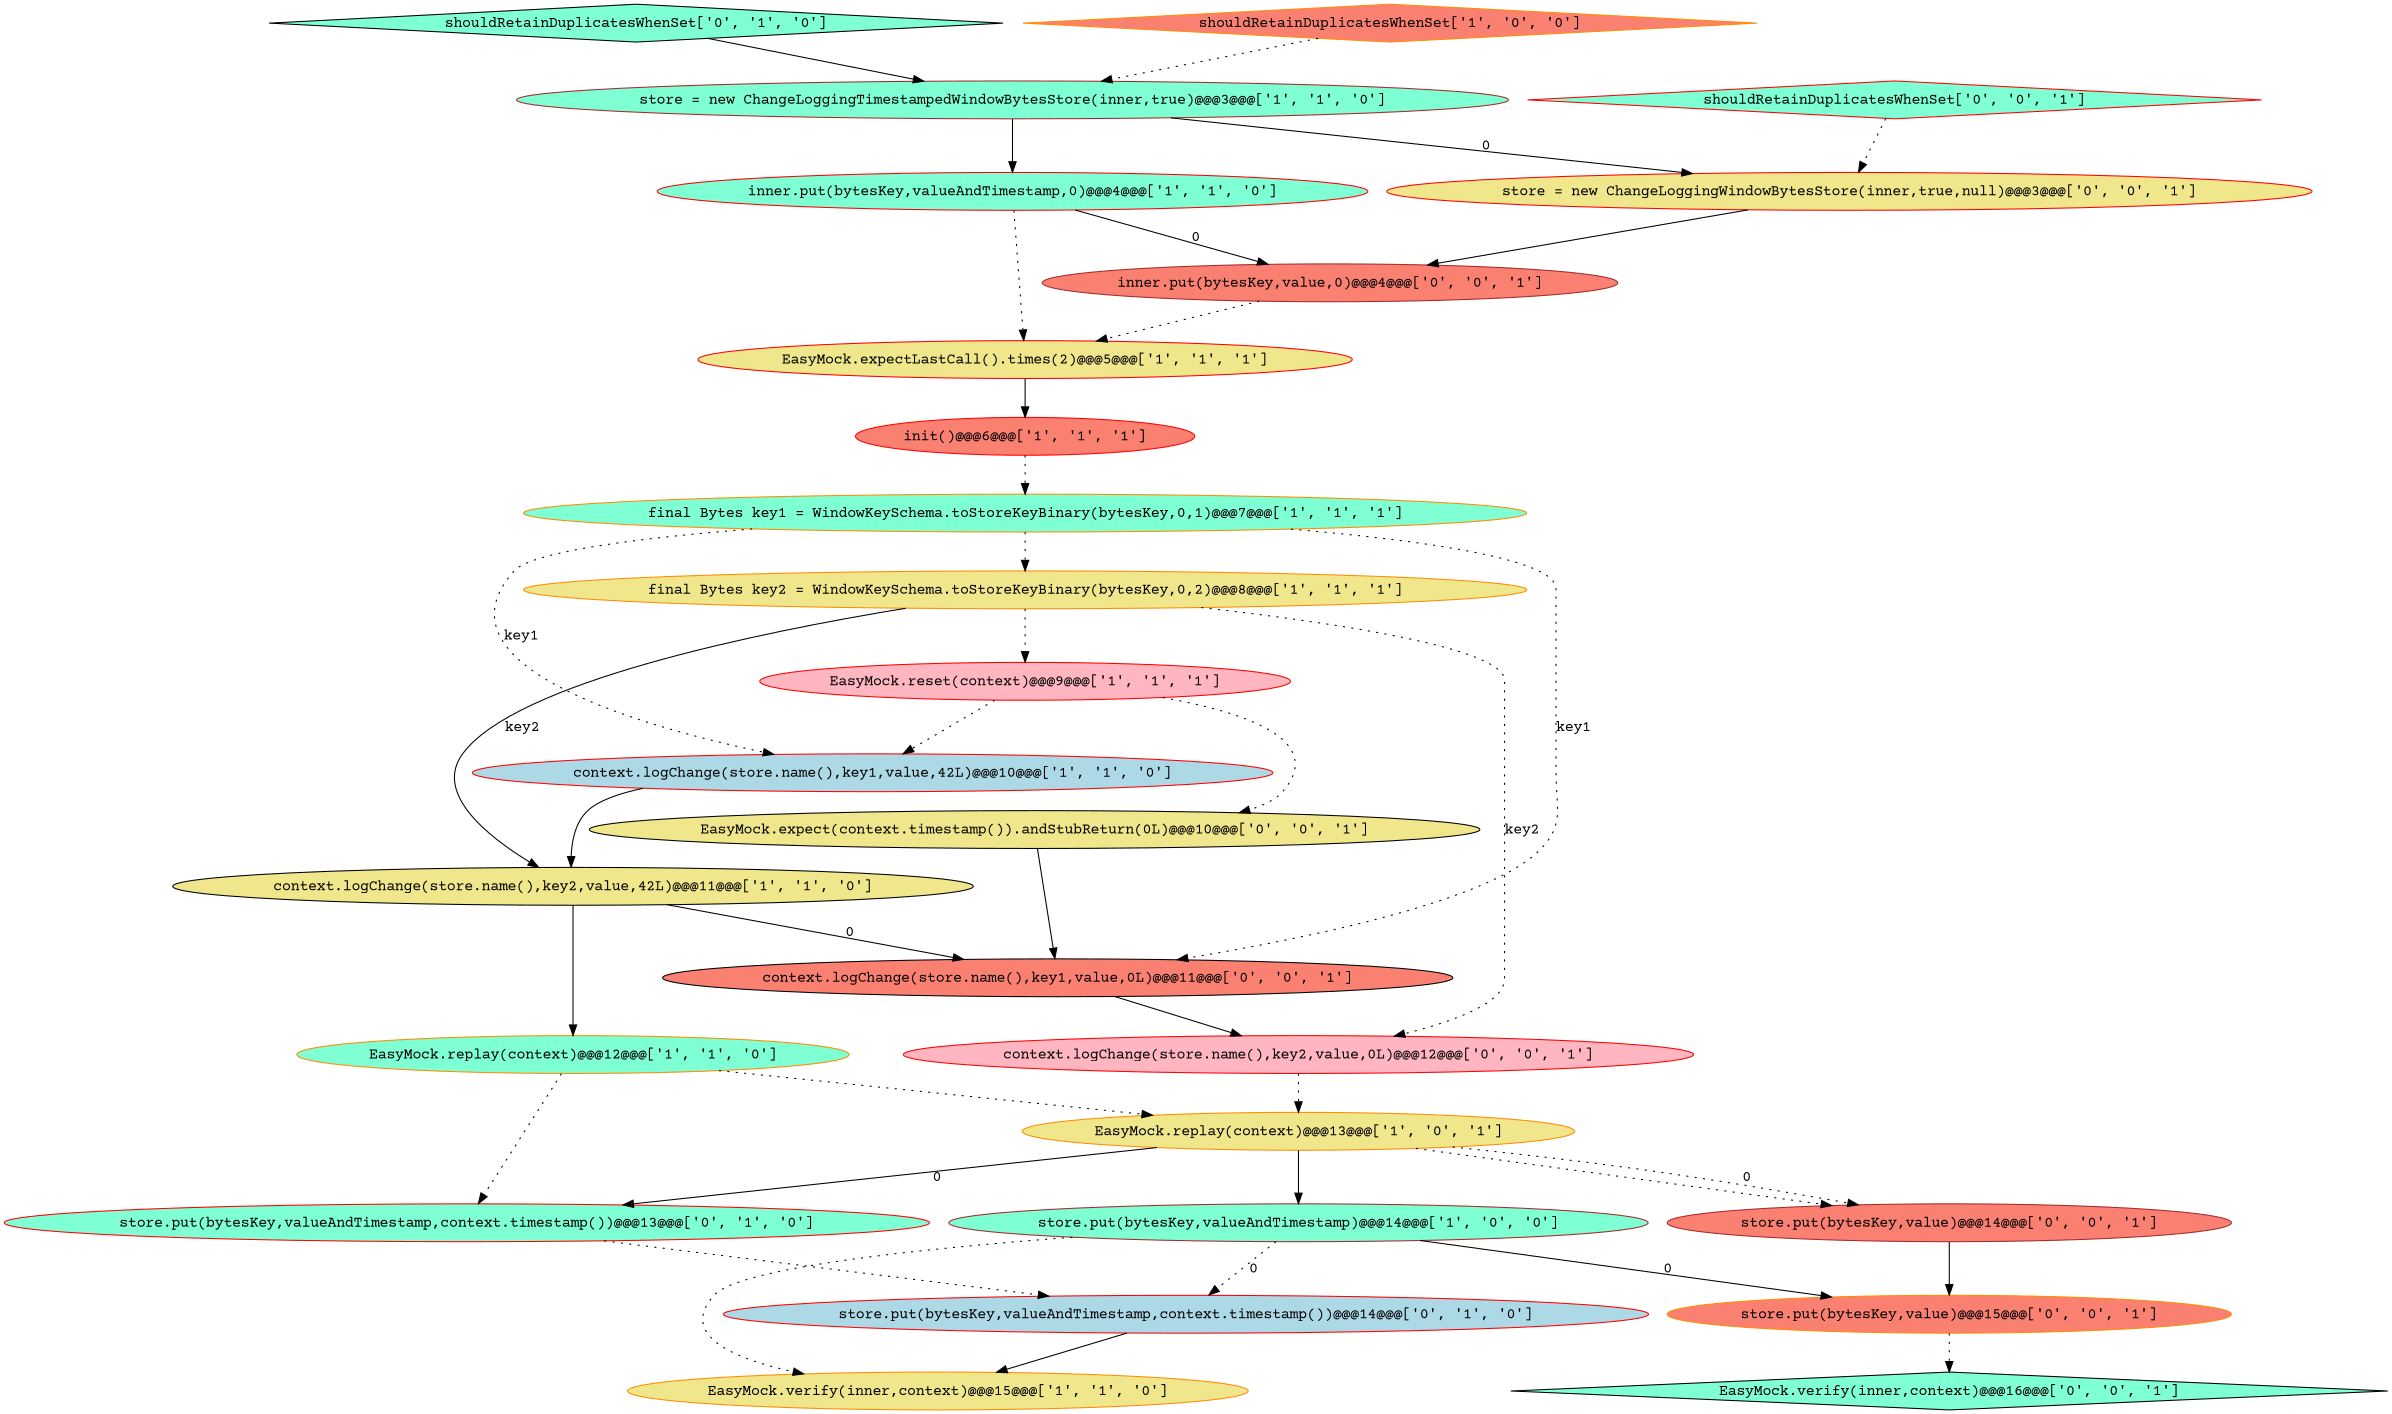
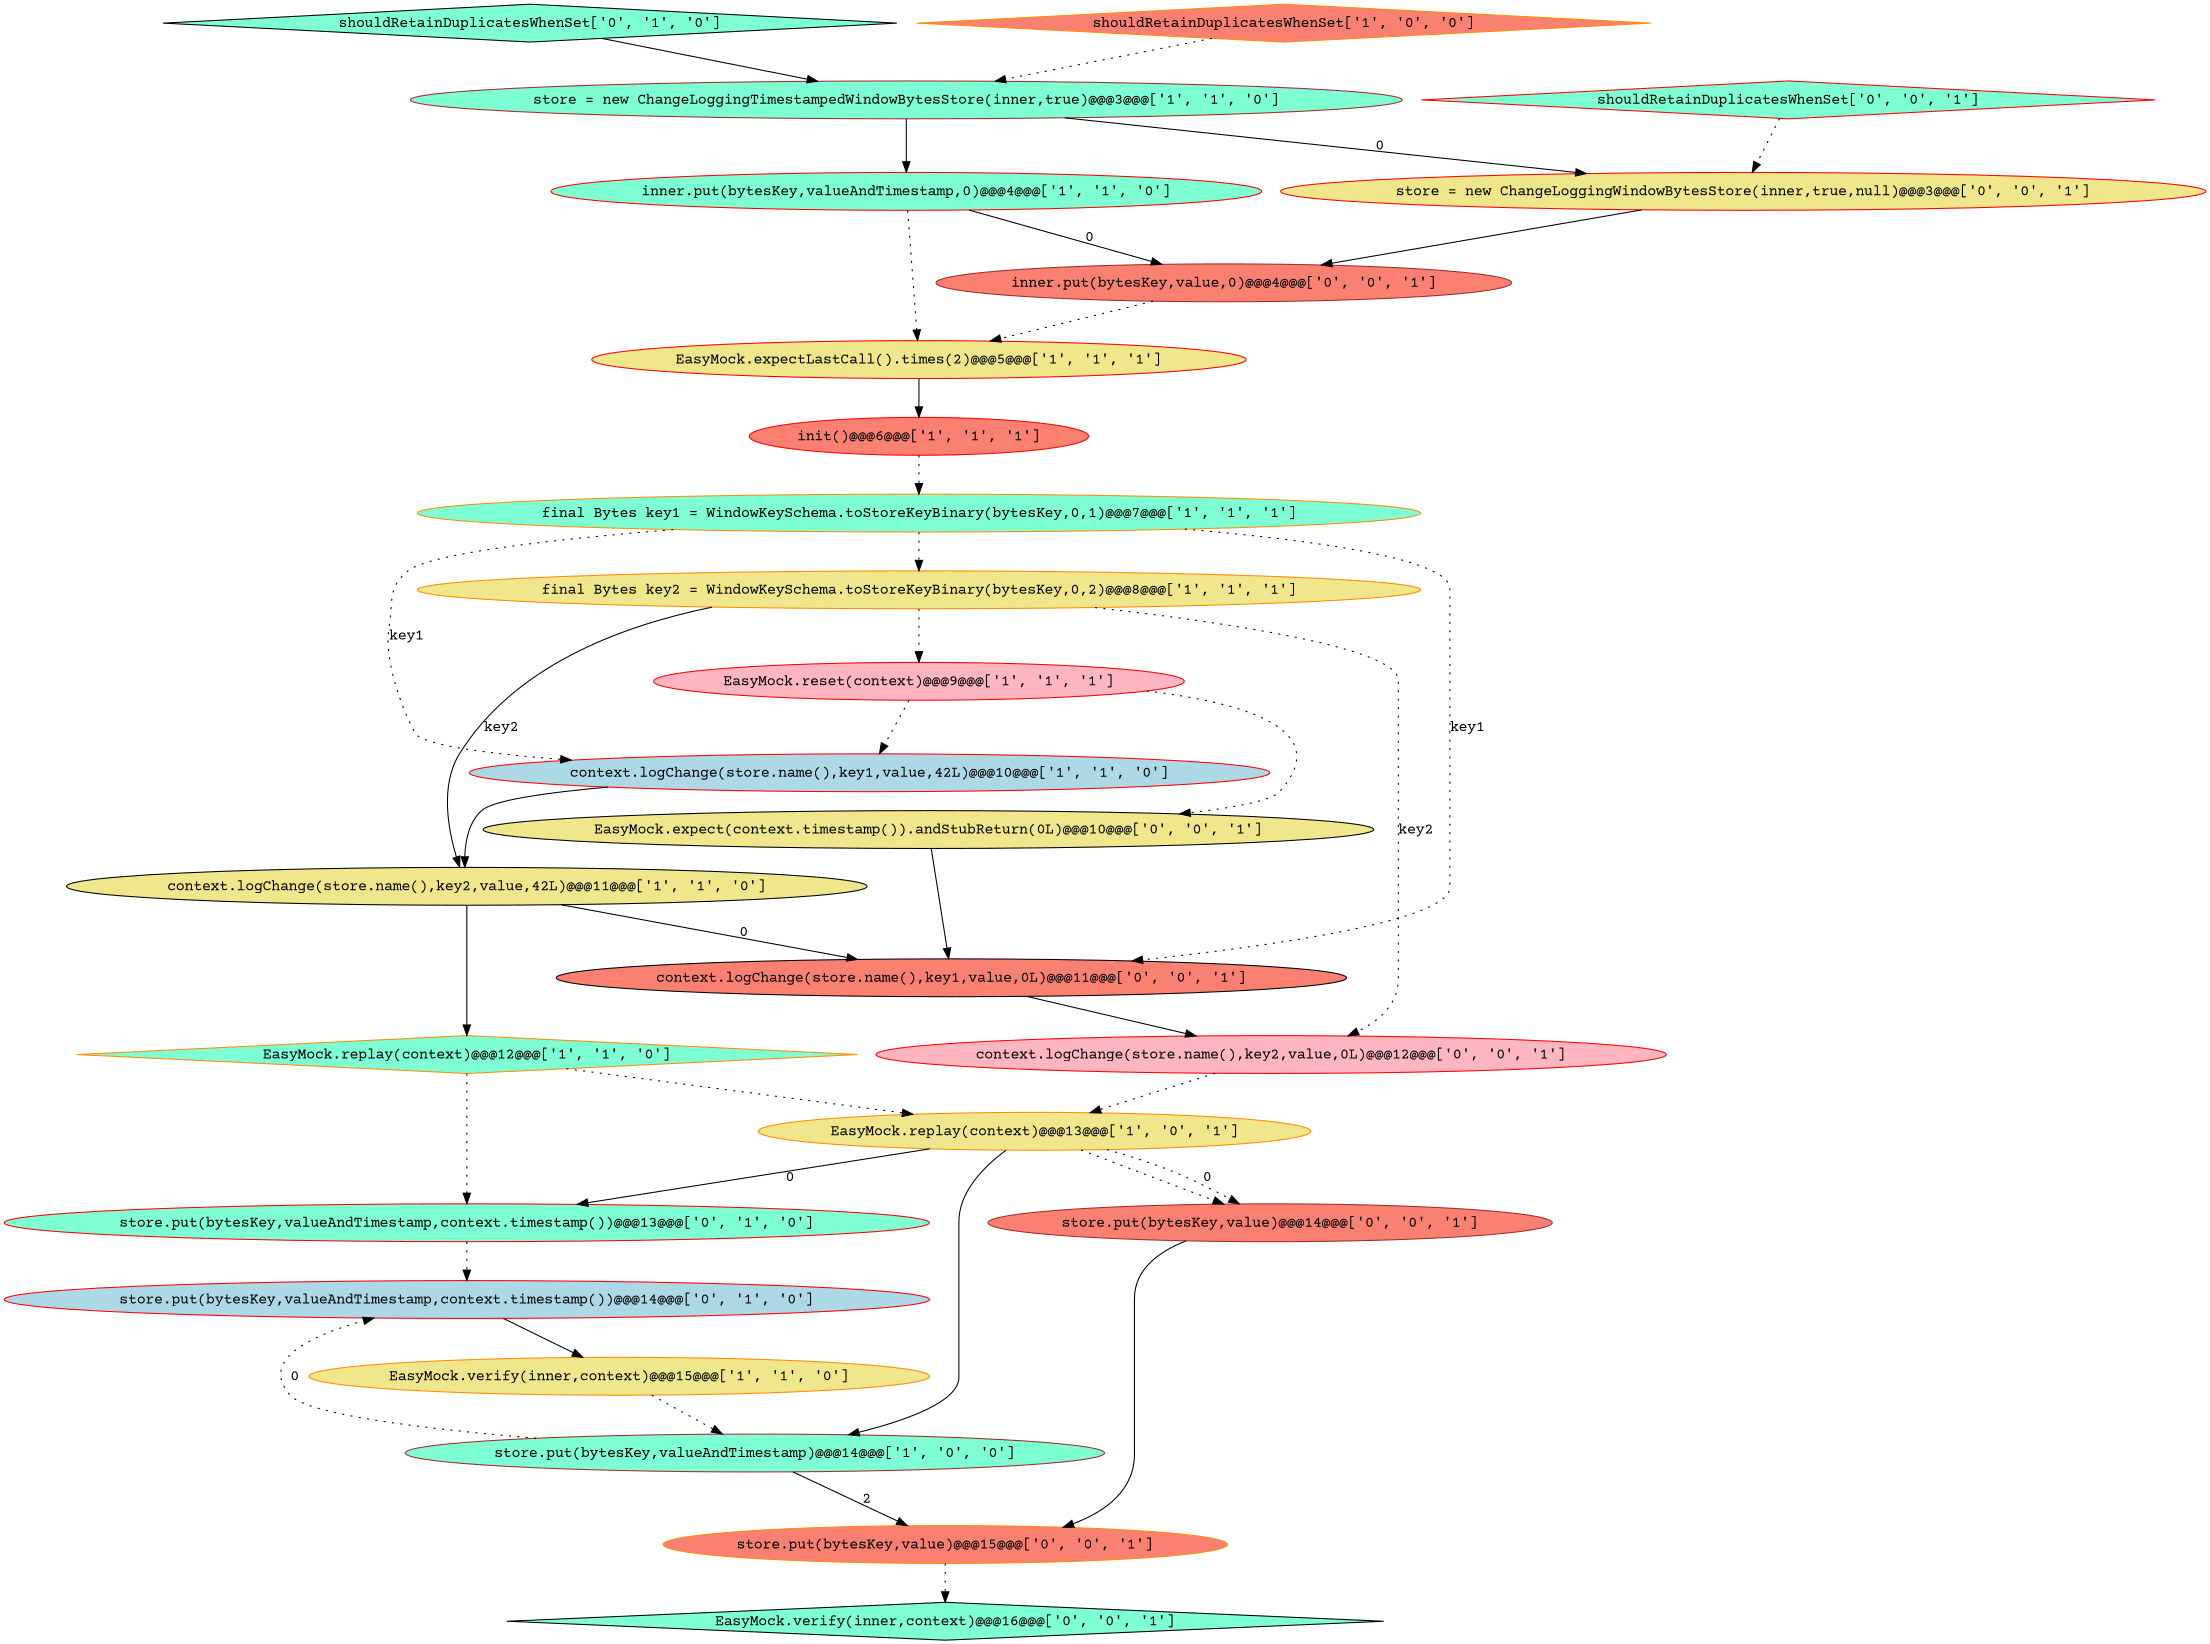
node "EasyMock.replay(context)@@@12@@@['1', '1', '0']": shape ellipse -> diamond
edge "store.put(bytesKey,valueAndTimestamp)@@@14@@@['1', '0', '0']" -> "EasyMock.verify(inner,context)@@@15@@@['1', '1', '0']": reversed
edge "store.put(bytesKey,valueAndTimestamp)@@@14@@@['1', '0', '0']" -> "store.put(bytesKey,value)@@@15@@@['0', '0', '1']": label "0" -> "2"
